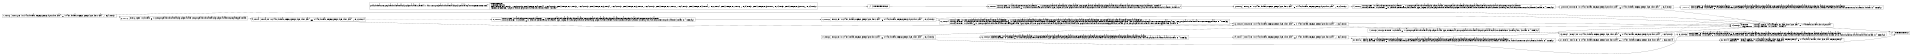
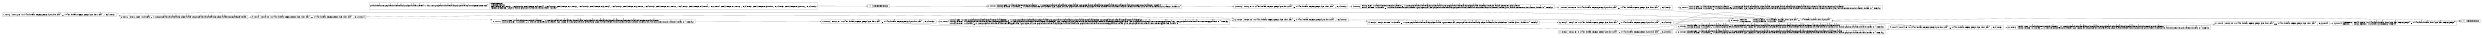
edge "19: 0x0044" -> "24: 0x0051": reversed
